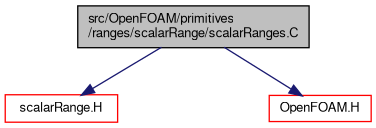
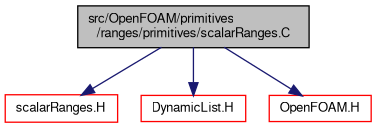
node "src/OpenFOAM/primitives /ranges/scalarRange/scalarRanges.C": label "src/OpenFOAM/primitives /ranges/scalarRange/scalarRanges.C" -> "src/OpenFOAM/primitives /ranges/primitives/scalarRanges.C"
node "scalarRange.H": label "scalarRange.H" -> "scalarRanges.H"
node "DynamicList.H": added
